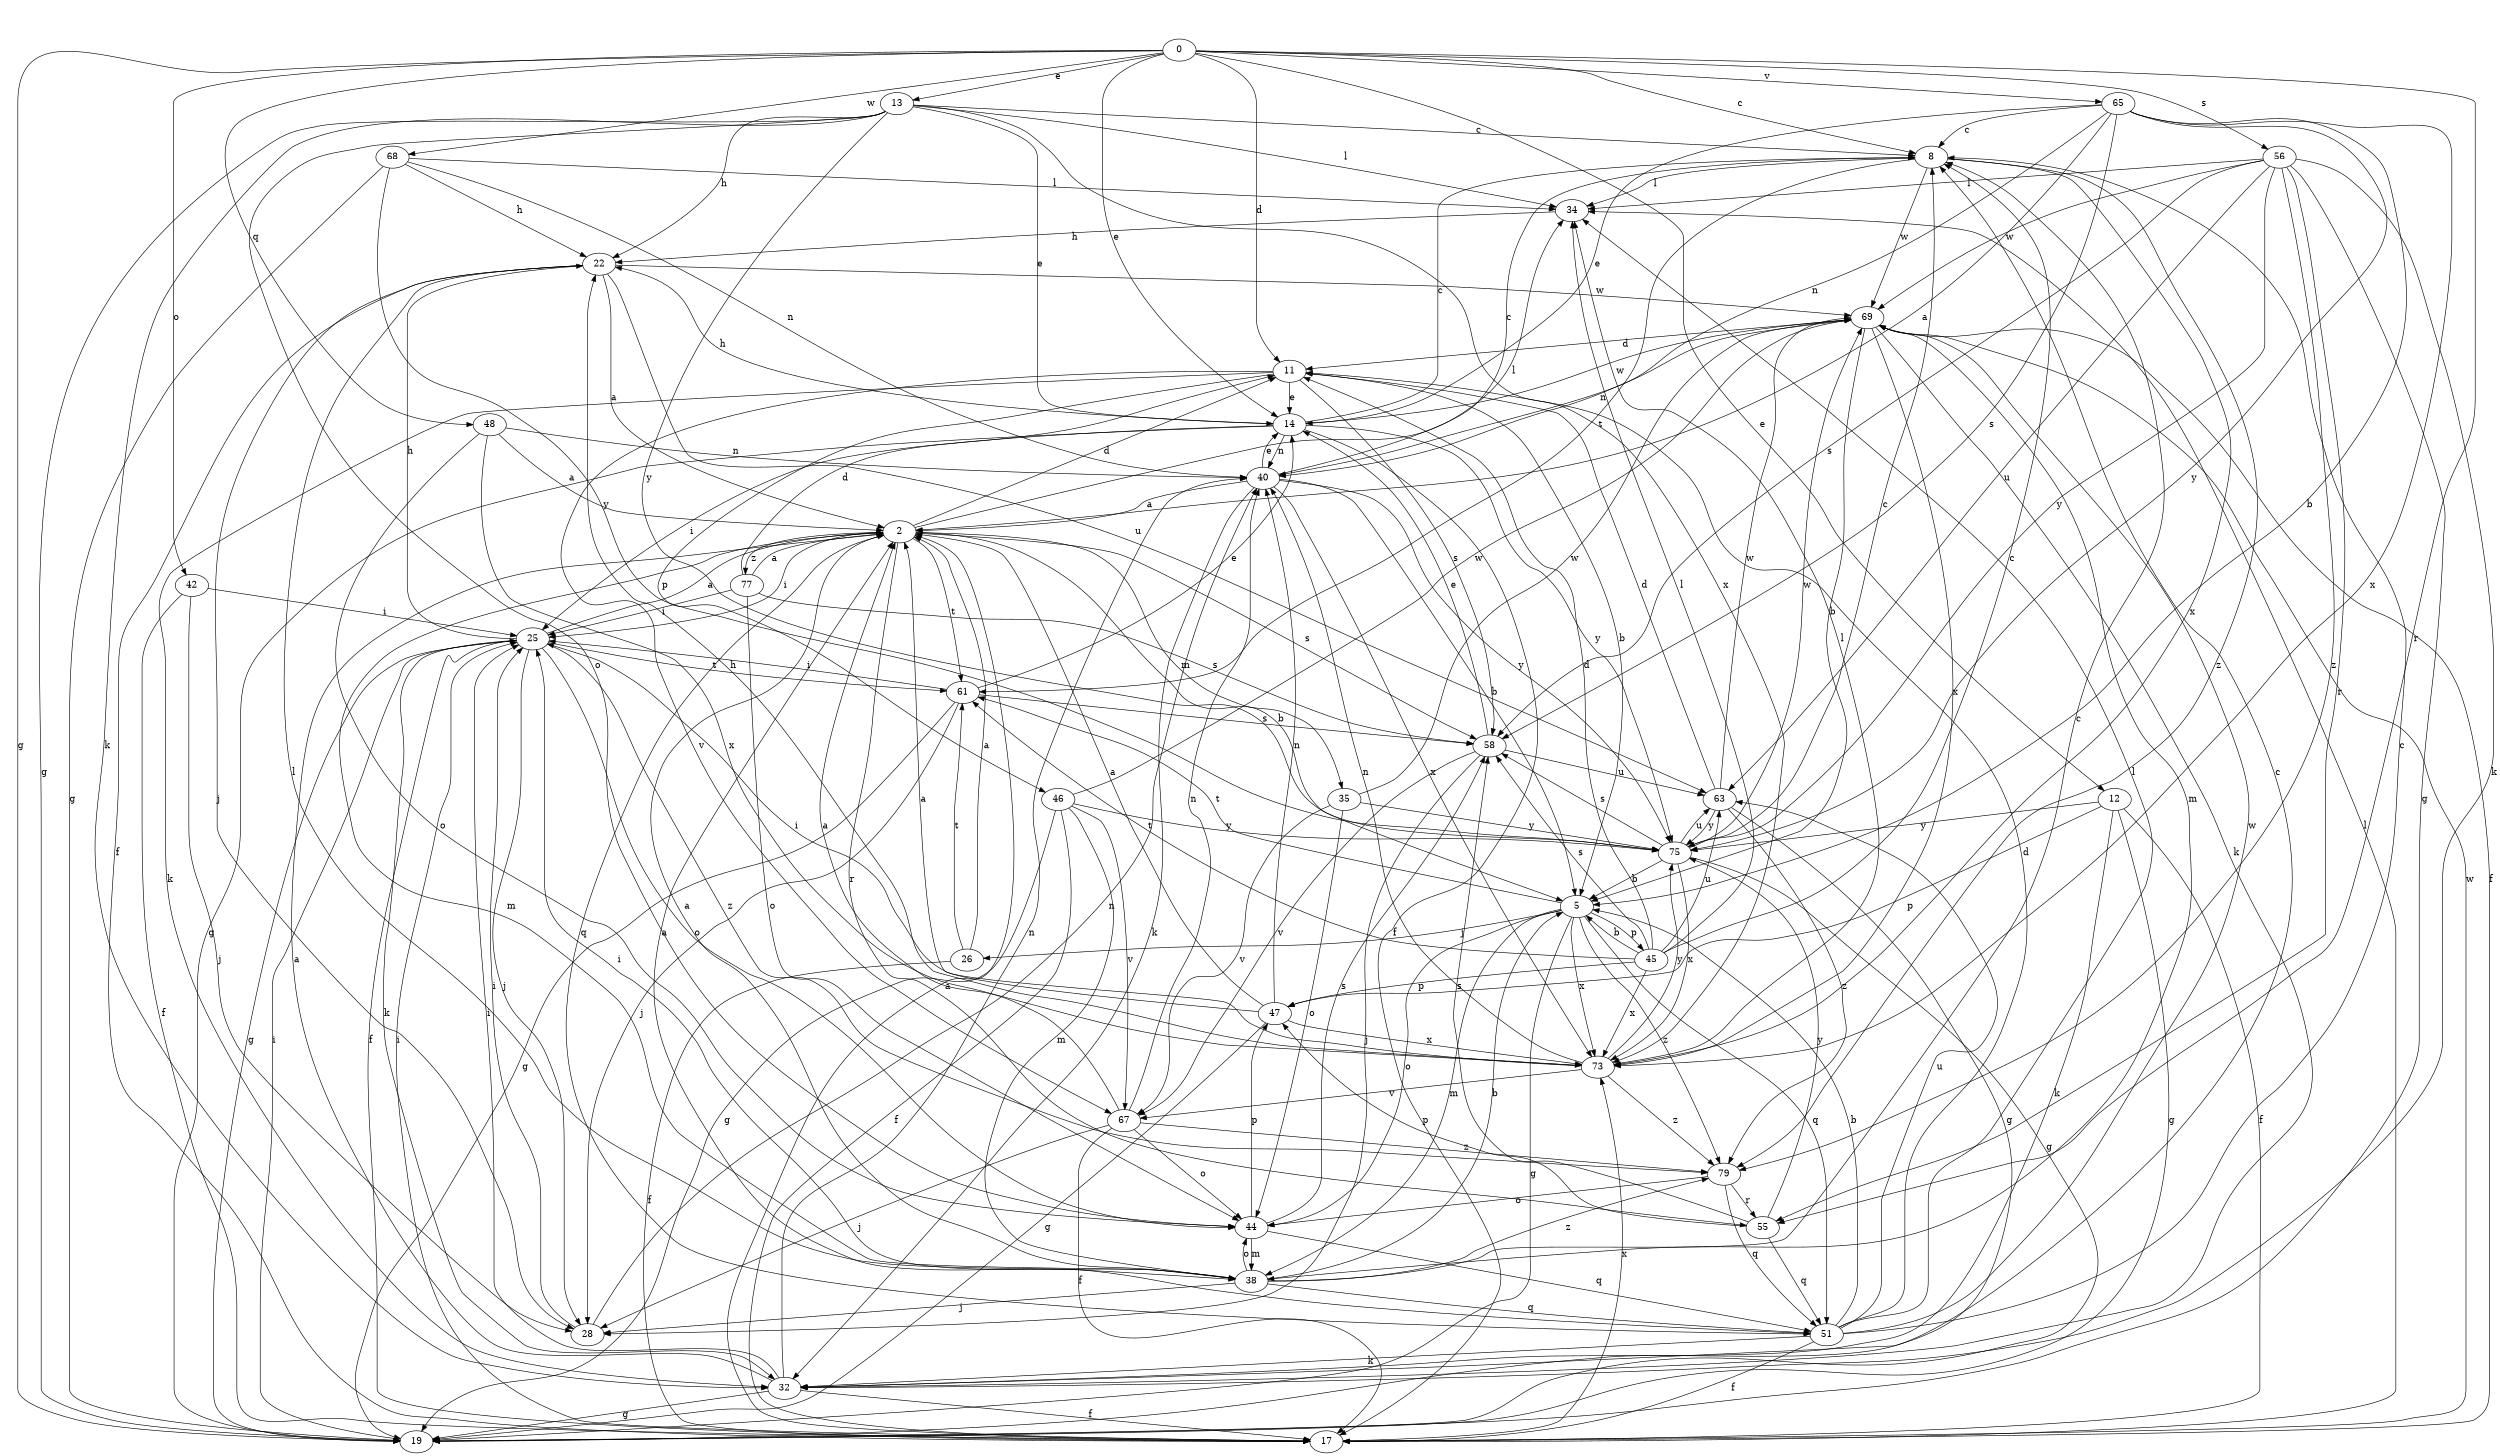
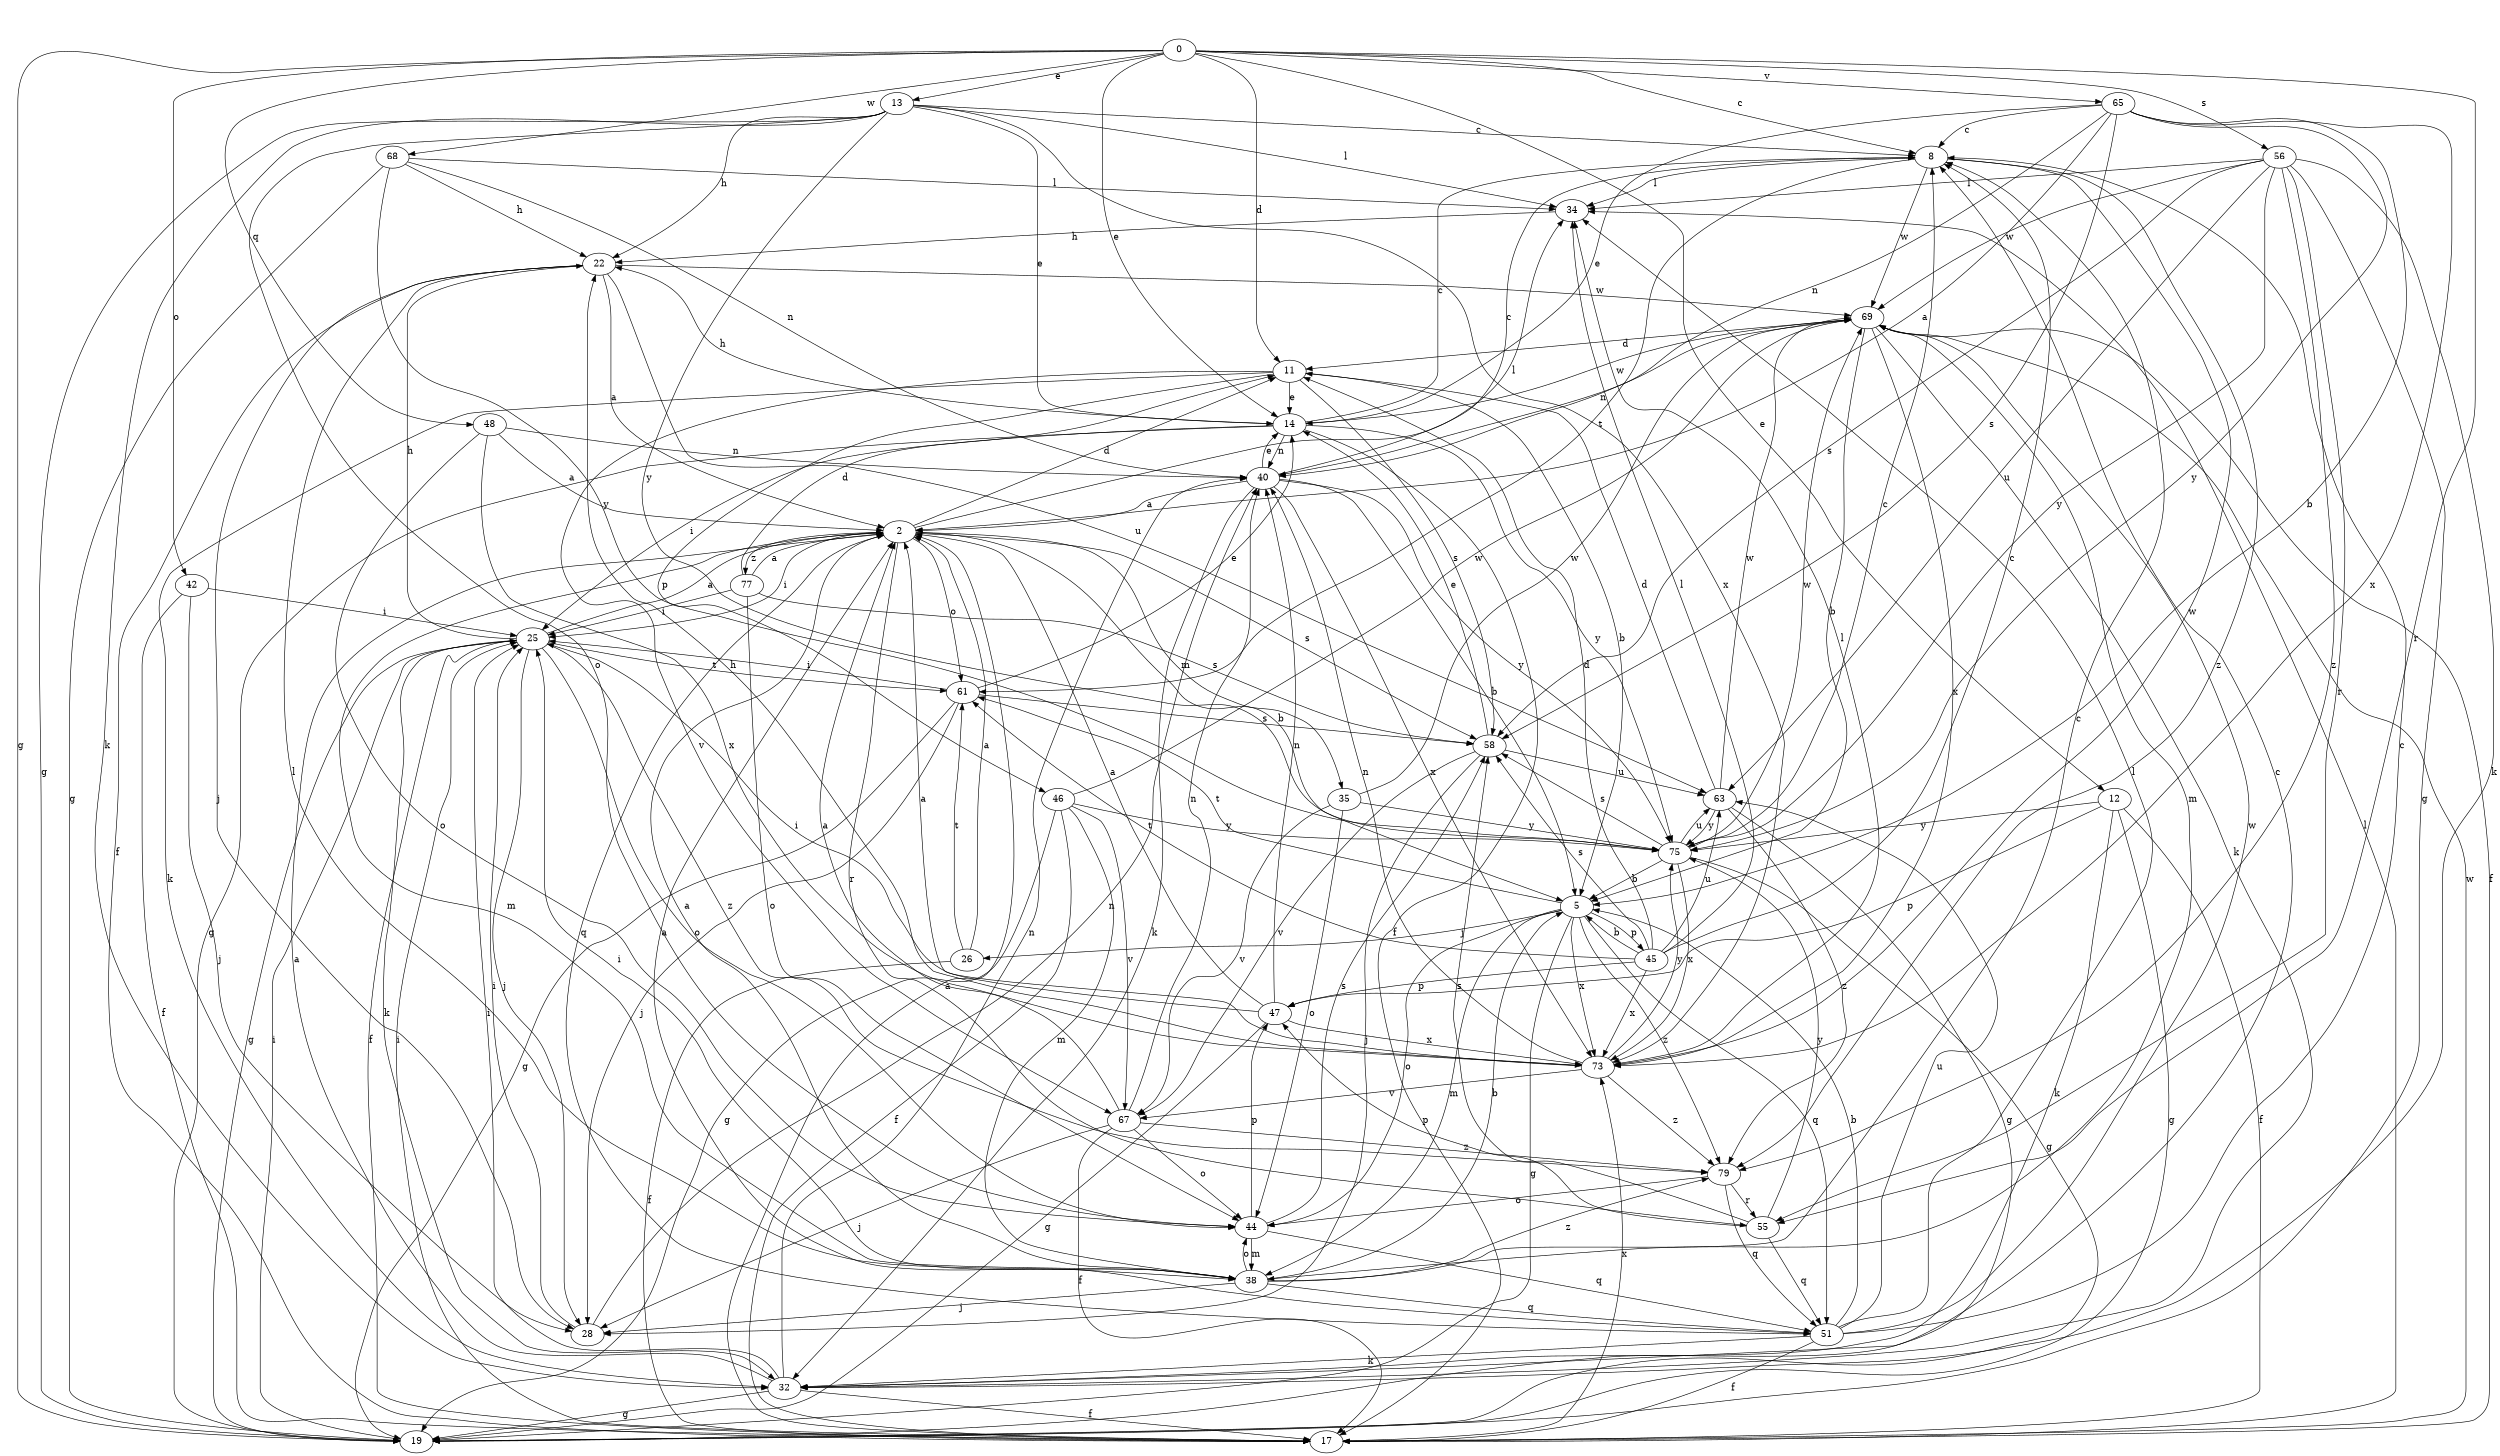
edge "2" -> "61": label "t" -> "o"
edge "8" -> "73": label "x" -> "w"
edge "51" -> "11": removed, label "d"
